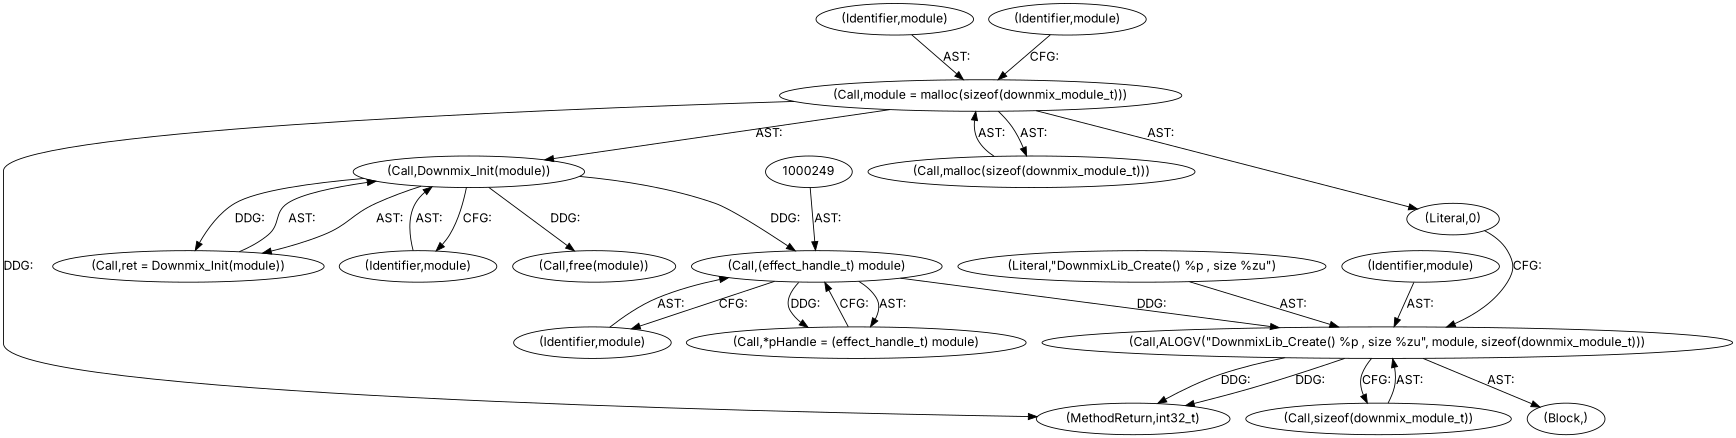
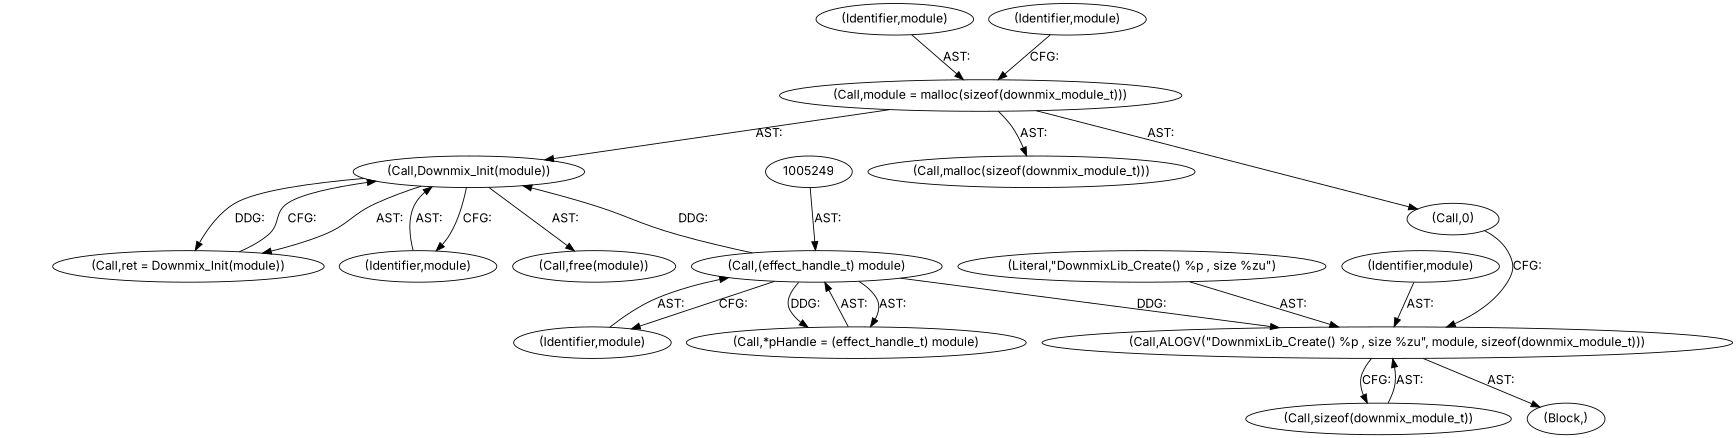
edge "(Call,malloc(sizeof(downmix_module_t)))" -> "(Call,module = malloc(sizeof(downmix_module_t)))": removed, label "AST:"
node "1000249": label "1000249" -> "1005249"
edge "(Call,Downmix_Init(module))" -> "(Call,(effect_handle_t) module)": reversed
edge "(Call,ret = Downmix_Init(module))" -> "(Call,Downmix_Init(module))": label "AST: " -> "CFG: "
edge "(Call,Downmix_Init(module))" -> "(Call,free(module))": label "DDG: " -> "AST: "
node "(Literal,0)": label "(Literal,0)" -> "(Call,0)"
edge "(Call,*pHandle = (effect_handle_t) module)" -> "(Call,(effect_handle_t) module)": label "CFG: " -> "AST: "
node "(MethodReturn,int32_t)": removed
